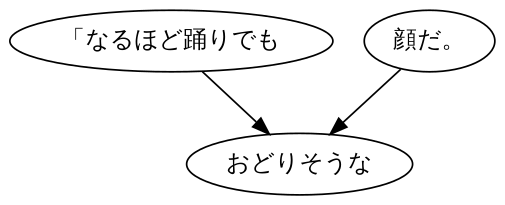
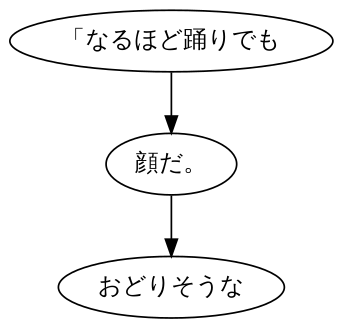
edge "「なるほど踊りでも" -> "おどりそうな": now "「なるほど踊りでも" -> "顔だ。"
